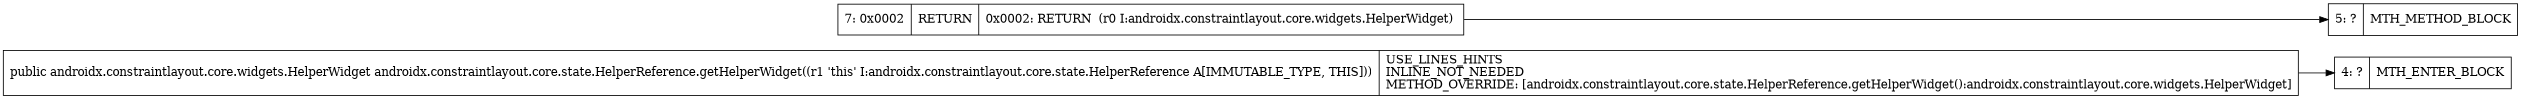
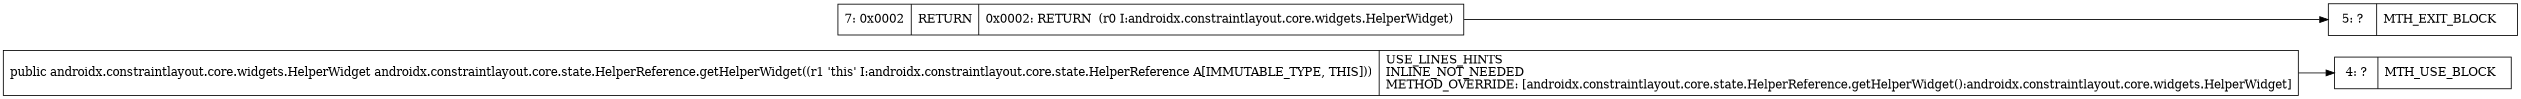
node "5: ?": text "MTH_METHOD_BLOCK" -> "MTH_EXIT_BLOCK"
node "4: ?": text "MTH_ENTER_BLOCK" -> "MTH_USE_BLOCK"
